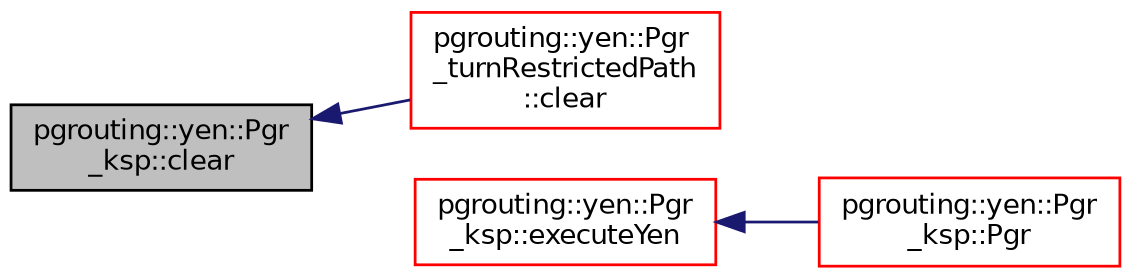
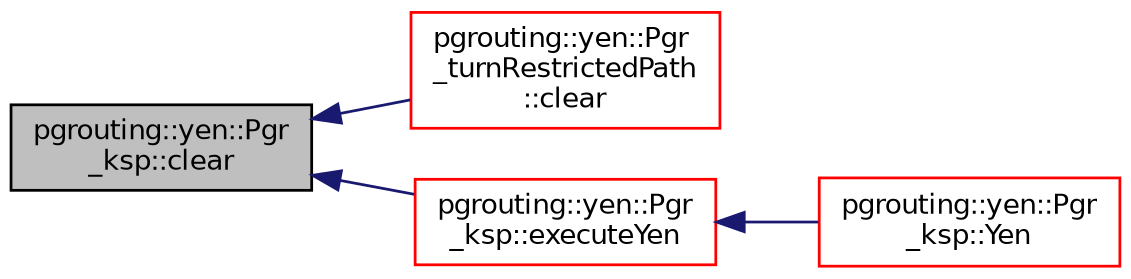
edge "pgrouting::yen::Pgr _ksp::executeYen" -> "pgrouting::yen::Pgr _ksp::clear": added
node "pgrouting::yen::Pgr _ksp::Pgr": label "pgrouting::yen::Pgr _ksp::Pgr" -> "pgrouting::yen::Pgr _ksp::Yen"
